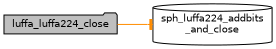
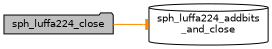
node "luffa_luffa224_close": label "luffa_luffa224_close" -> "sph_luffa224_close"
